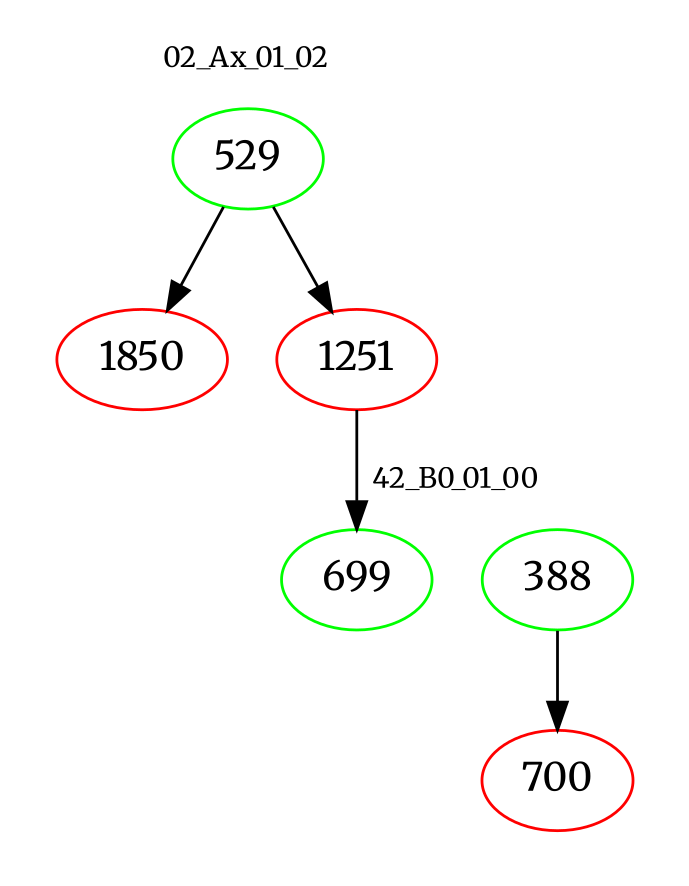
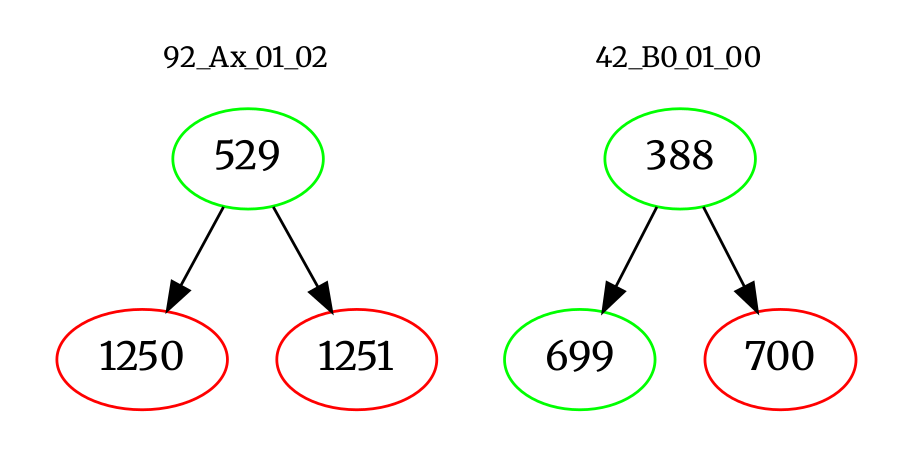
cluster "02_Ax_01_02": label "02_Ax_01_02" -> "92_Ax_01_02"
node "1850": label "1850" -> "1250"
edge "1251" -> "699": now "388" -> "699"
